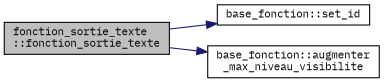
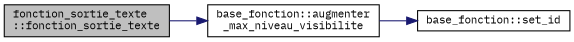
edge "fonction_sortie_texte ::fonction_sortie_texte" -> "base_fonction::set_id": now "base_fonction::augmenter _max_niveau_visibilite" -> "base_fonction::set_id"
